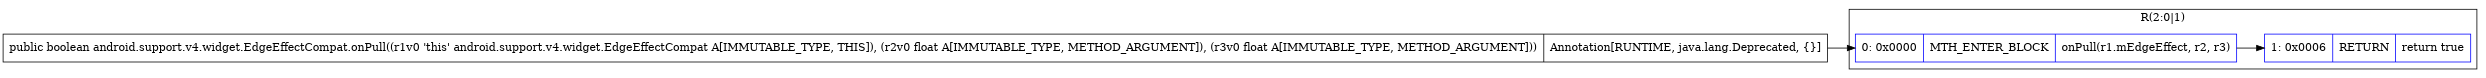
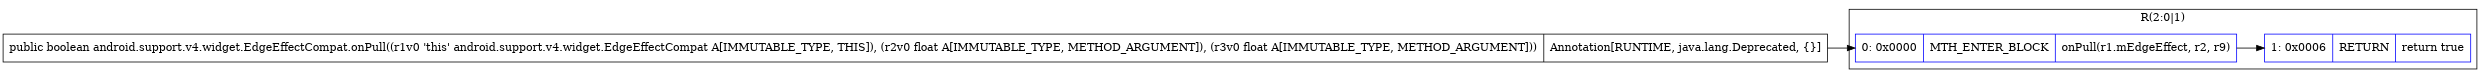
node "0: 0x0000": text "onPull(r1.mEdgeEffect, r2, r3)" -> "onPull(r1.mEdgeEffect, r2, r9)"
